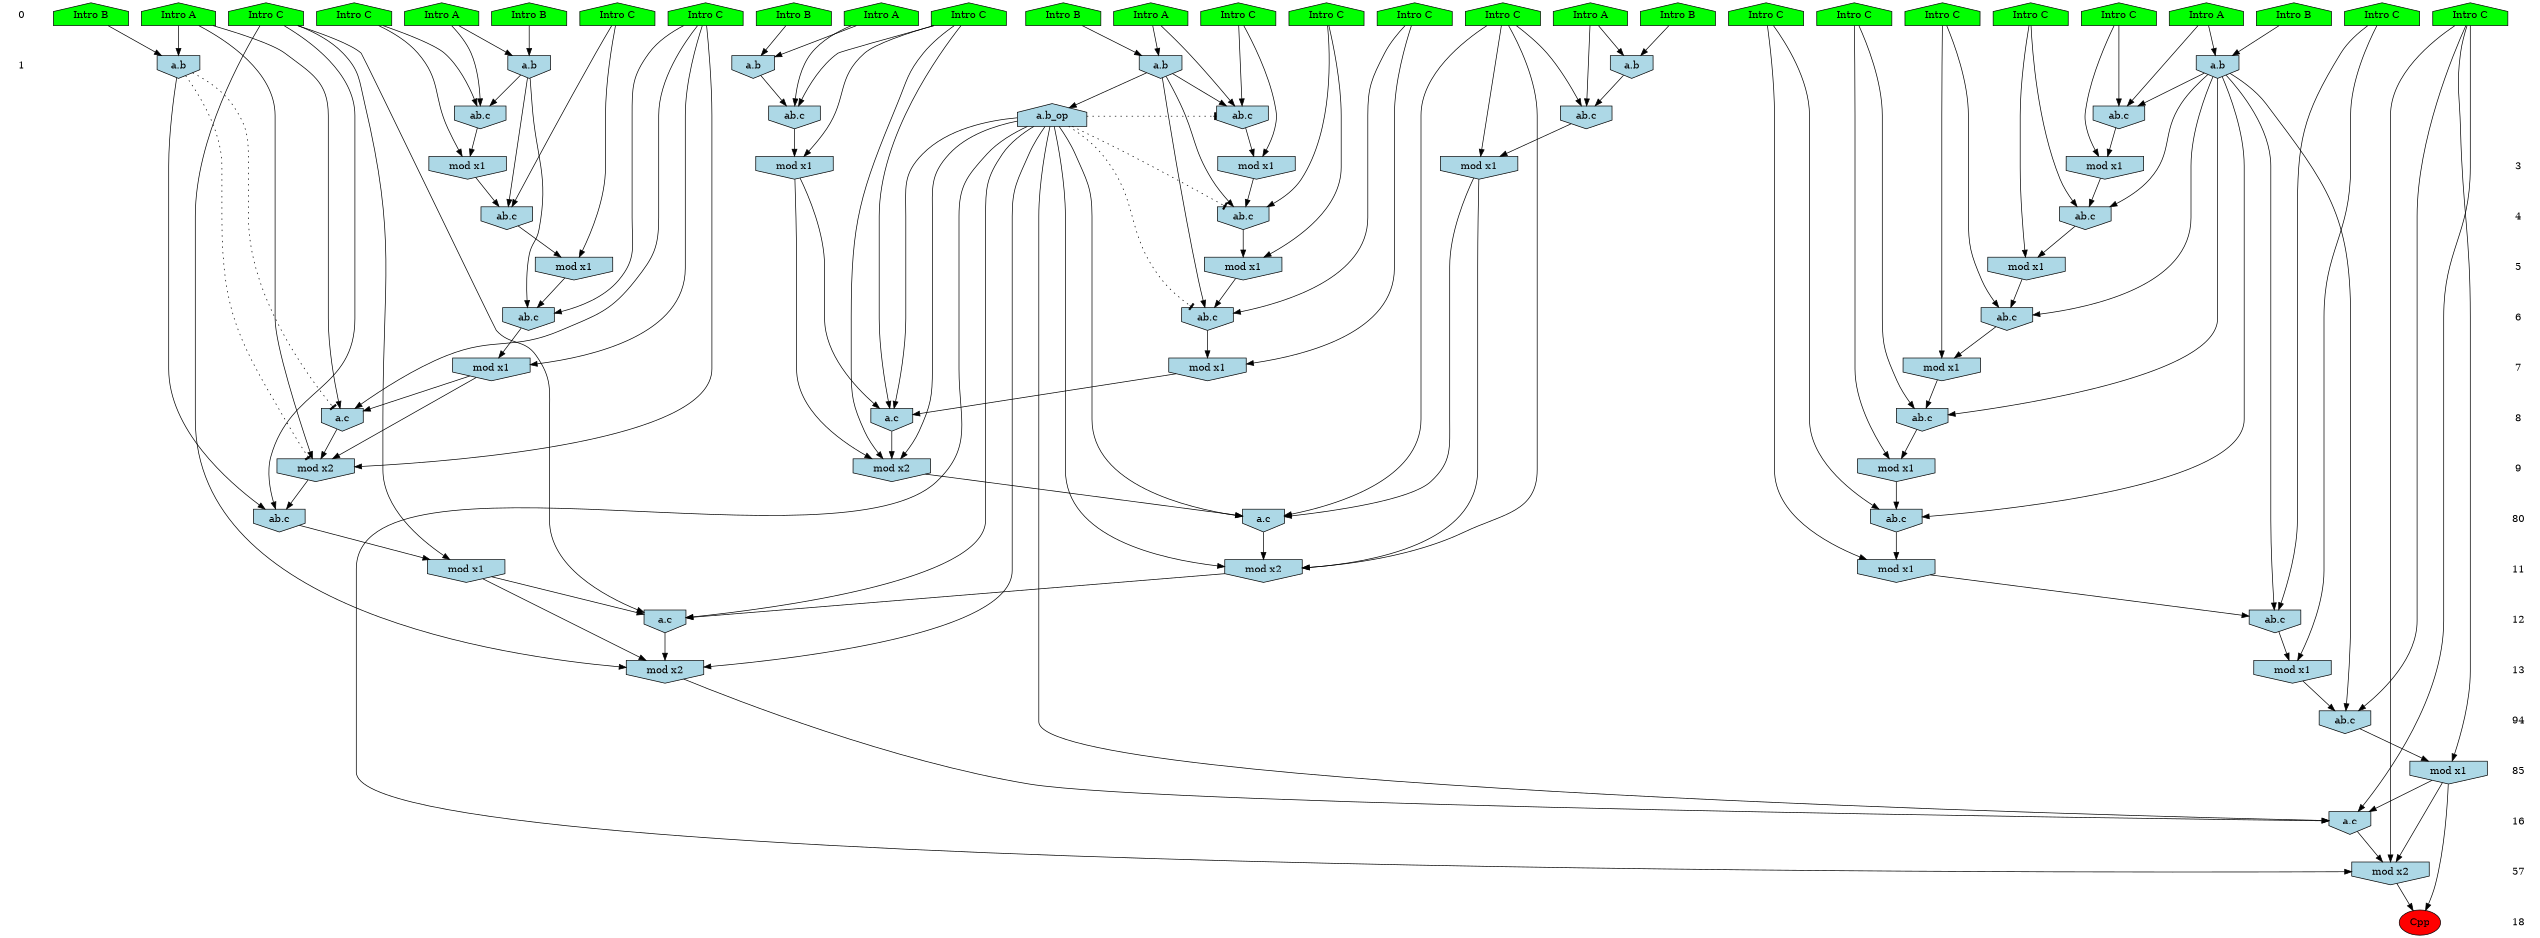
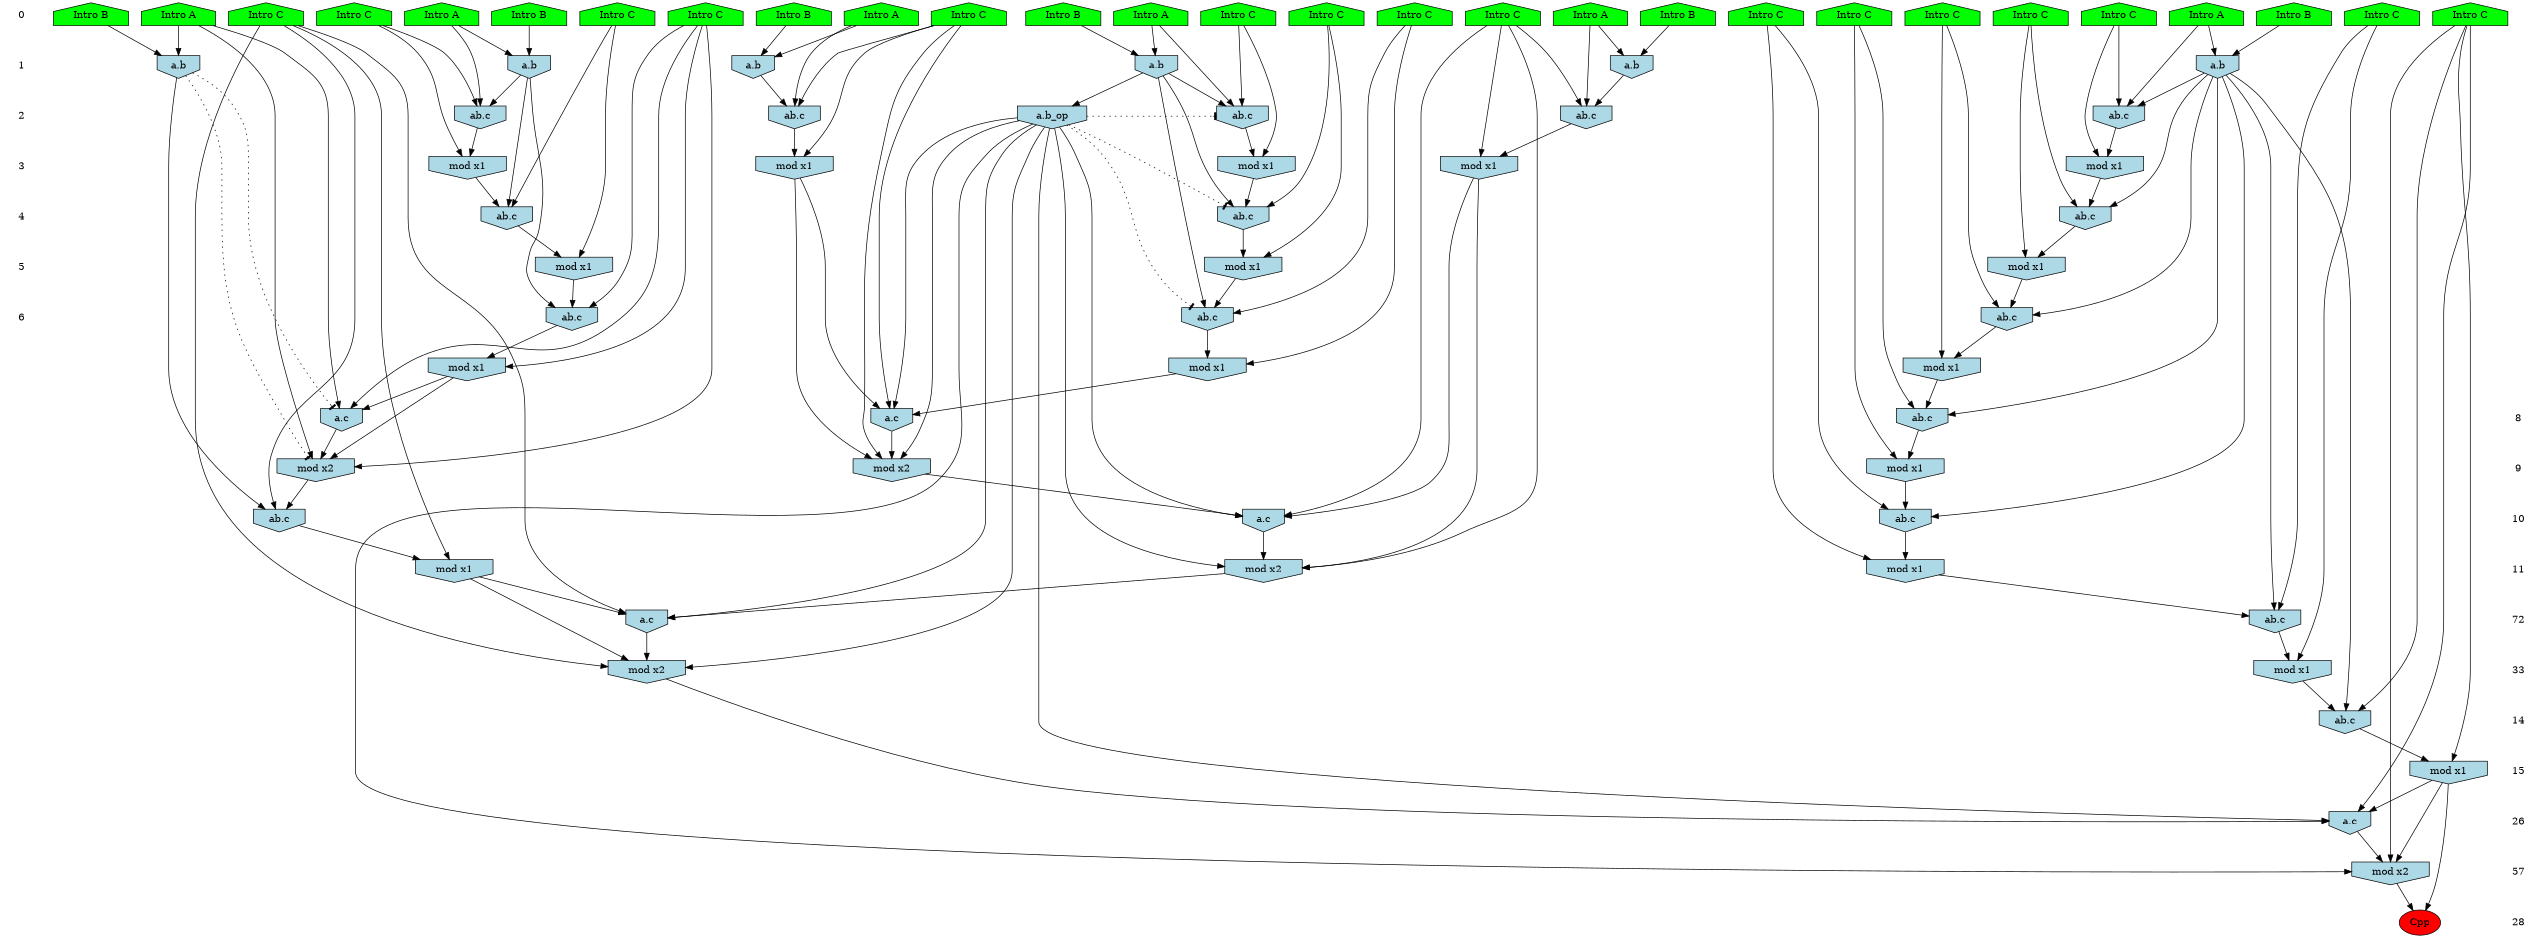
node "2": added
node "a.b_op": shape house -> invhouse
node "7": removed
node "80": label "80" -> "10"
node "12": label "12" -> "72"
node "13": label "13" -> "33"
node "94": label "94" -> "14"
node "85": label "85" -> "15"
node "16": label "16" -> "26"
node "18": label "18" -> "28"
